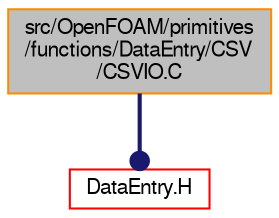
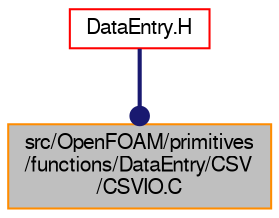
edge "src/OpenFOAM/primitives /functions/DataEntry/CSV /CSVIO.C" -> "DataEntry.H": reversed
